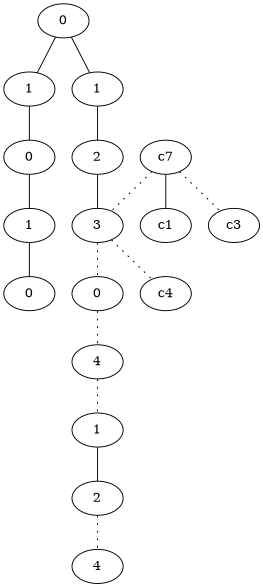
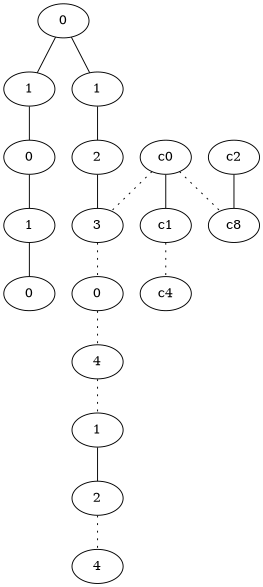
node "c7": label "c7" -> "c0"
node "c2": added
node "c3": label "c3" -> "c8"
edge "3" -- "c4": now "c1" -- "c4"
